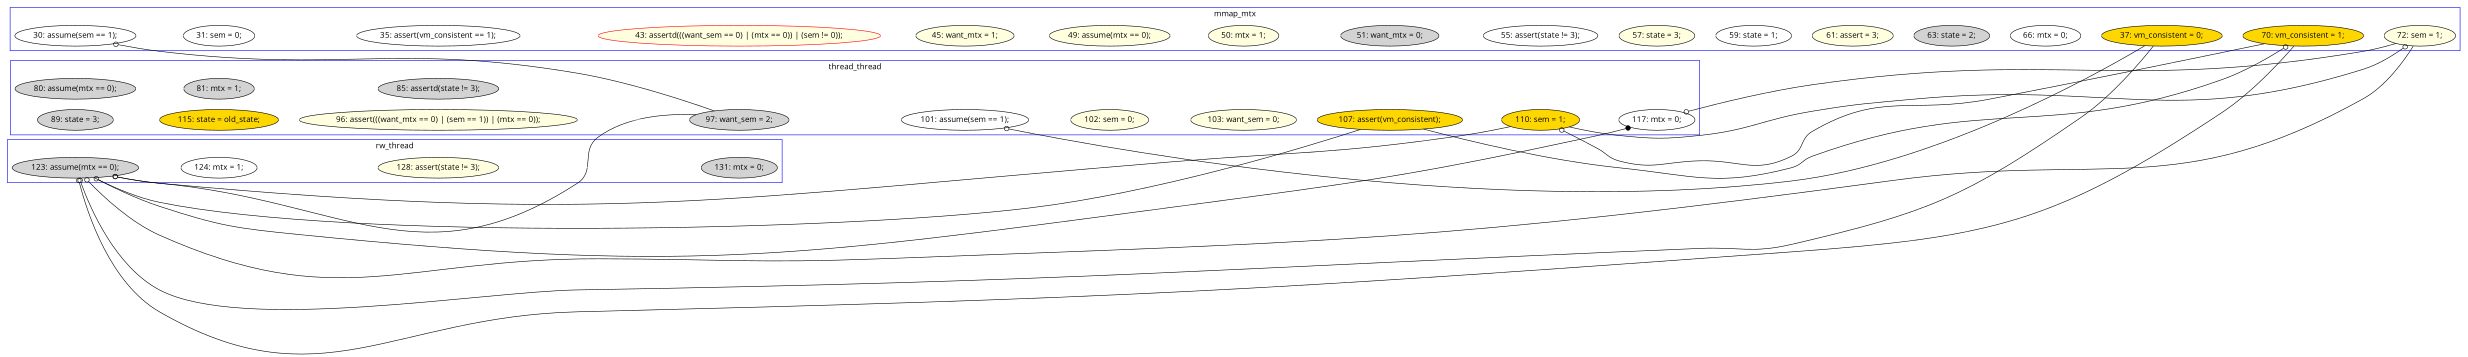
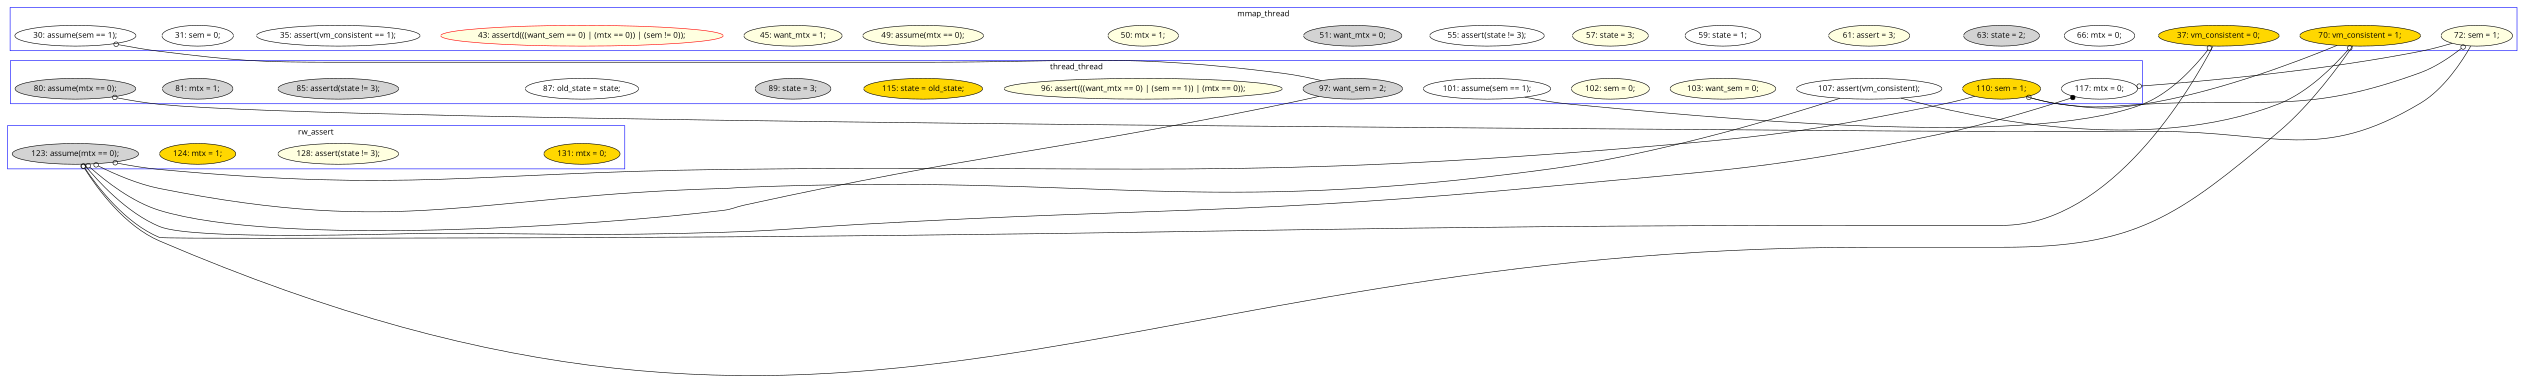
cluster "mmap_mtx": label "mmap_mtx" -> "mmap_thread"
node "87: old_state = state;": added
node "107: assert(vm_consistent);": fillcolor gold -> white
cluster "rw_thread": label "rw_thread" -> "rw_assert"
node "124: mtx = 1;": fillcolor white -> gold
node "131: mtx = 0;": fillcolor lightgrey -> gold
edge "37: vm_consistent = 0;" -> "101: assume(sem == 1);": reversed
edge "72: sem = 1;" -> "123: assume(mtx == 0);": now "72: sem = 1;" -> "80: assume(mtx == 0);"
